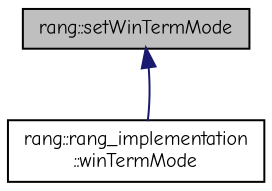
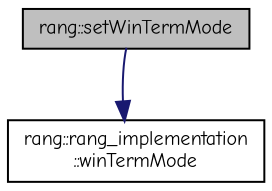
edge "rang::rang_implementation ::winTermMode" -> "rang::setWinTermMode": reversed
